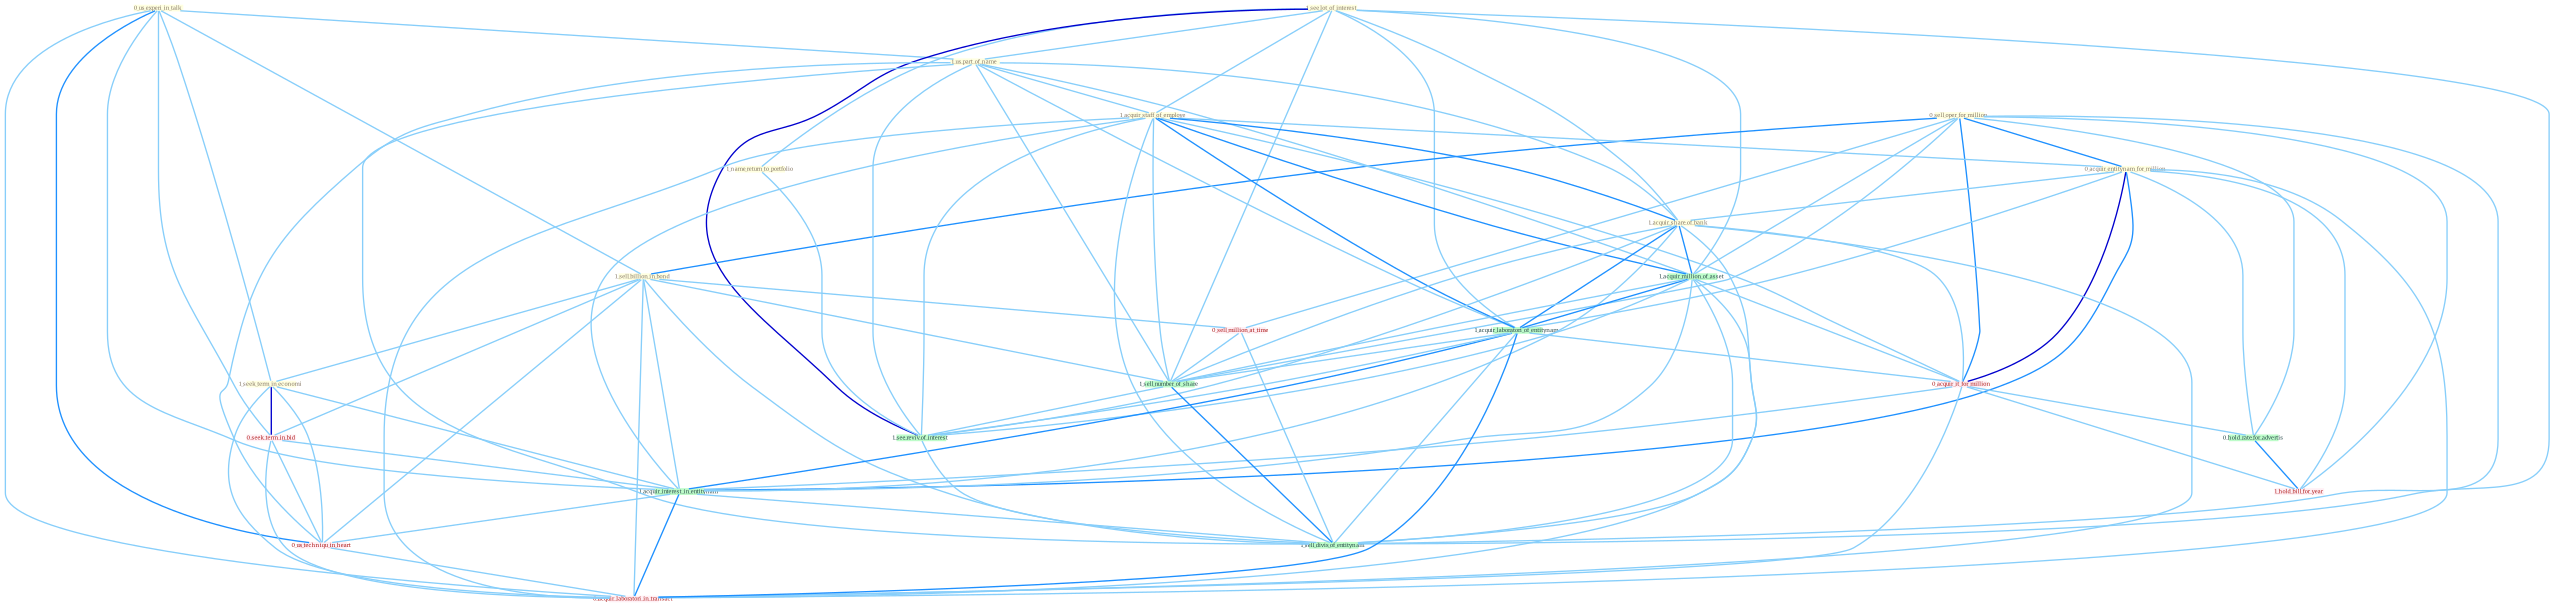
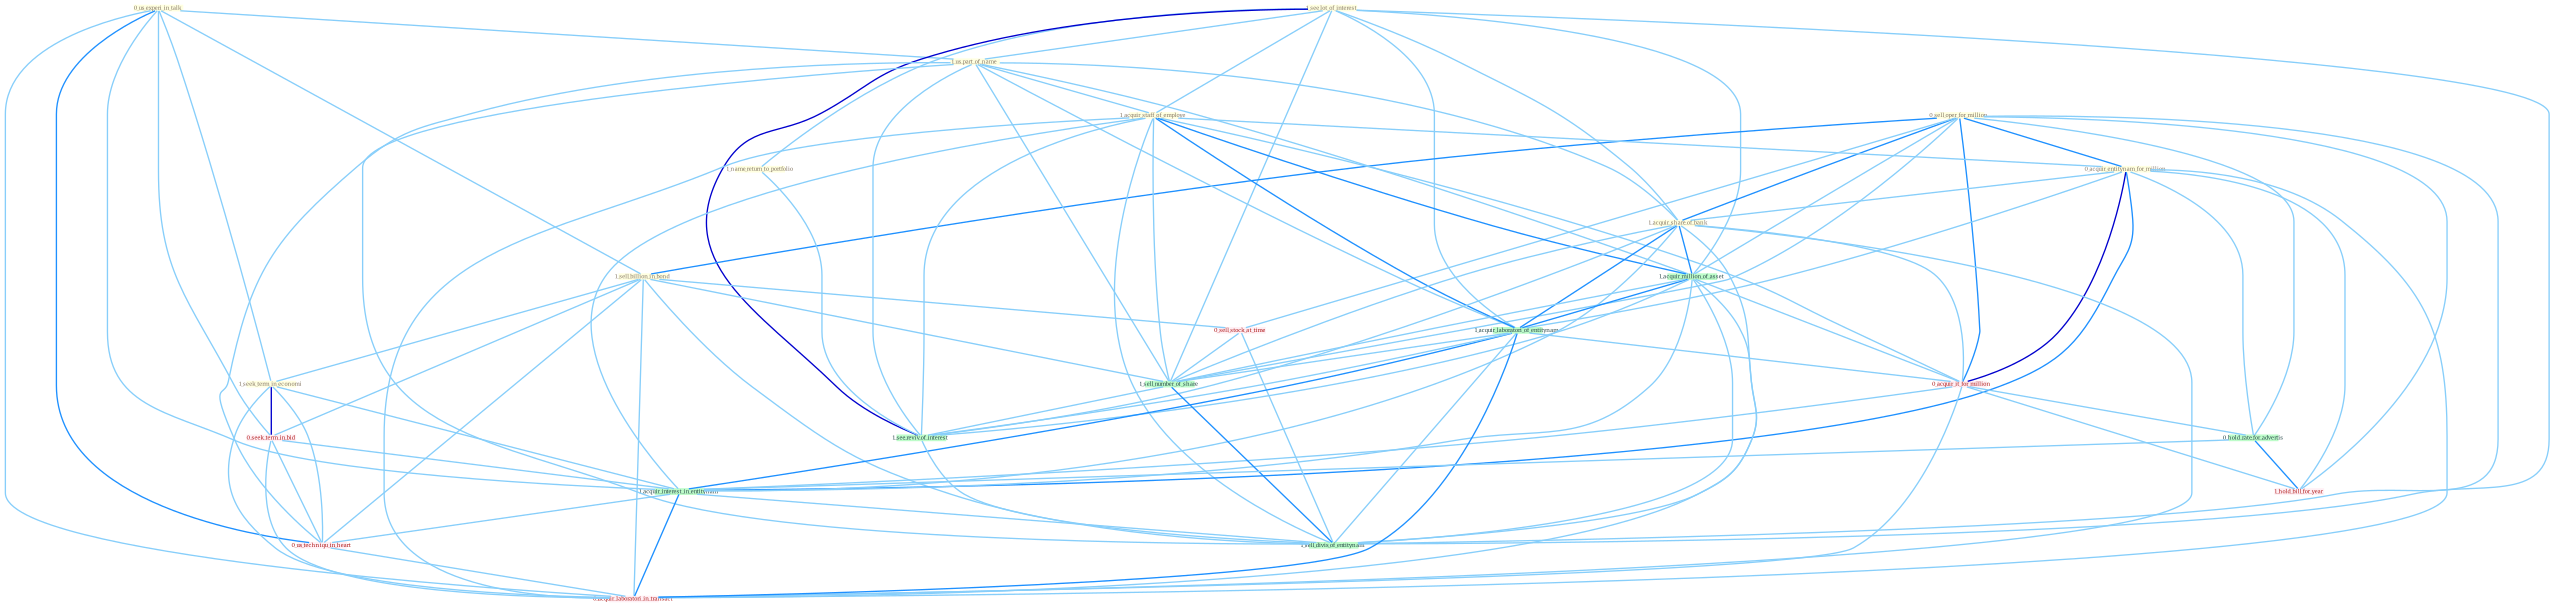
edge "1_acquir_staff_of_employe" -- "1_acquir_share_of_bank": now "0_sell_oper_for_million" -- "1_acquir_share_of_bank"
node "0_sell_million_at_time": label "0_sell_million_at_time" -> "0_sell_stock_at_time"
edge "1_sell_billion_in_bond" -- "1_acquir_interest_in_entitynam": now "0_hold_rate_for_advertis" -- "1_acquir_interest_in_entitynam"
